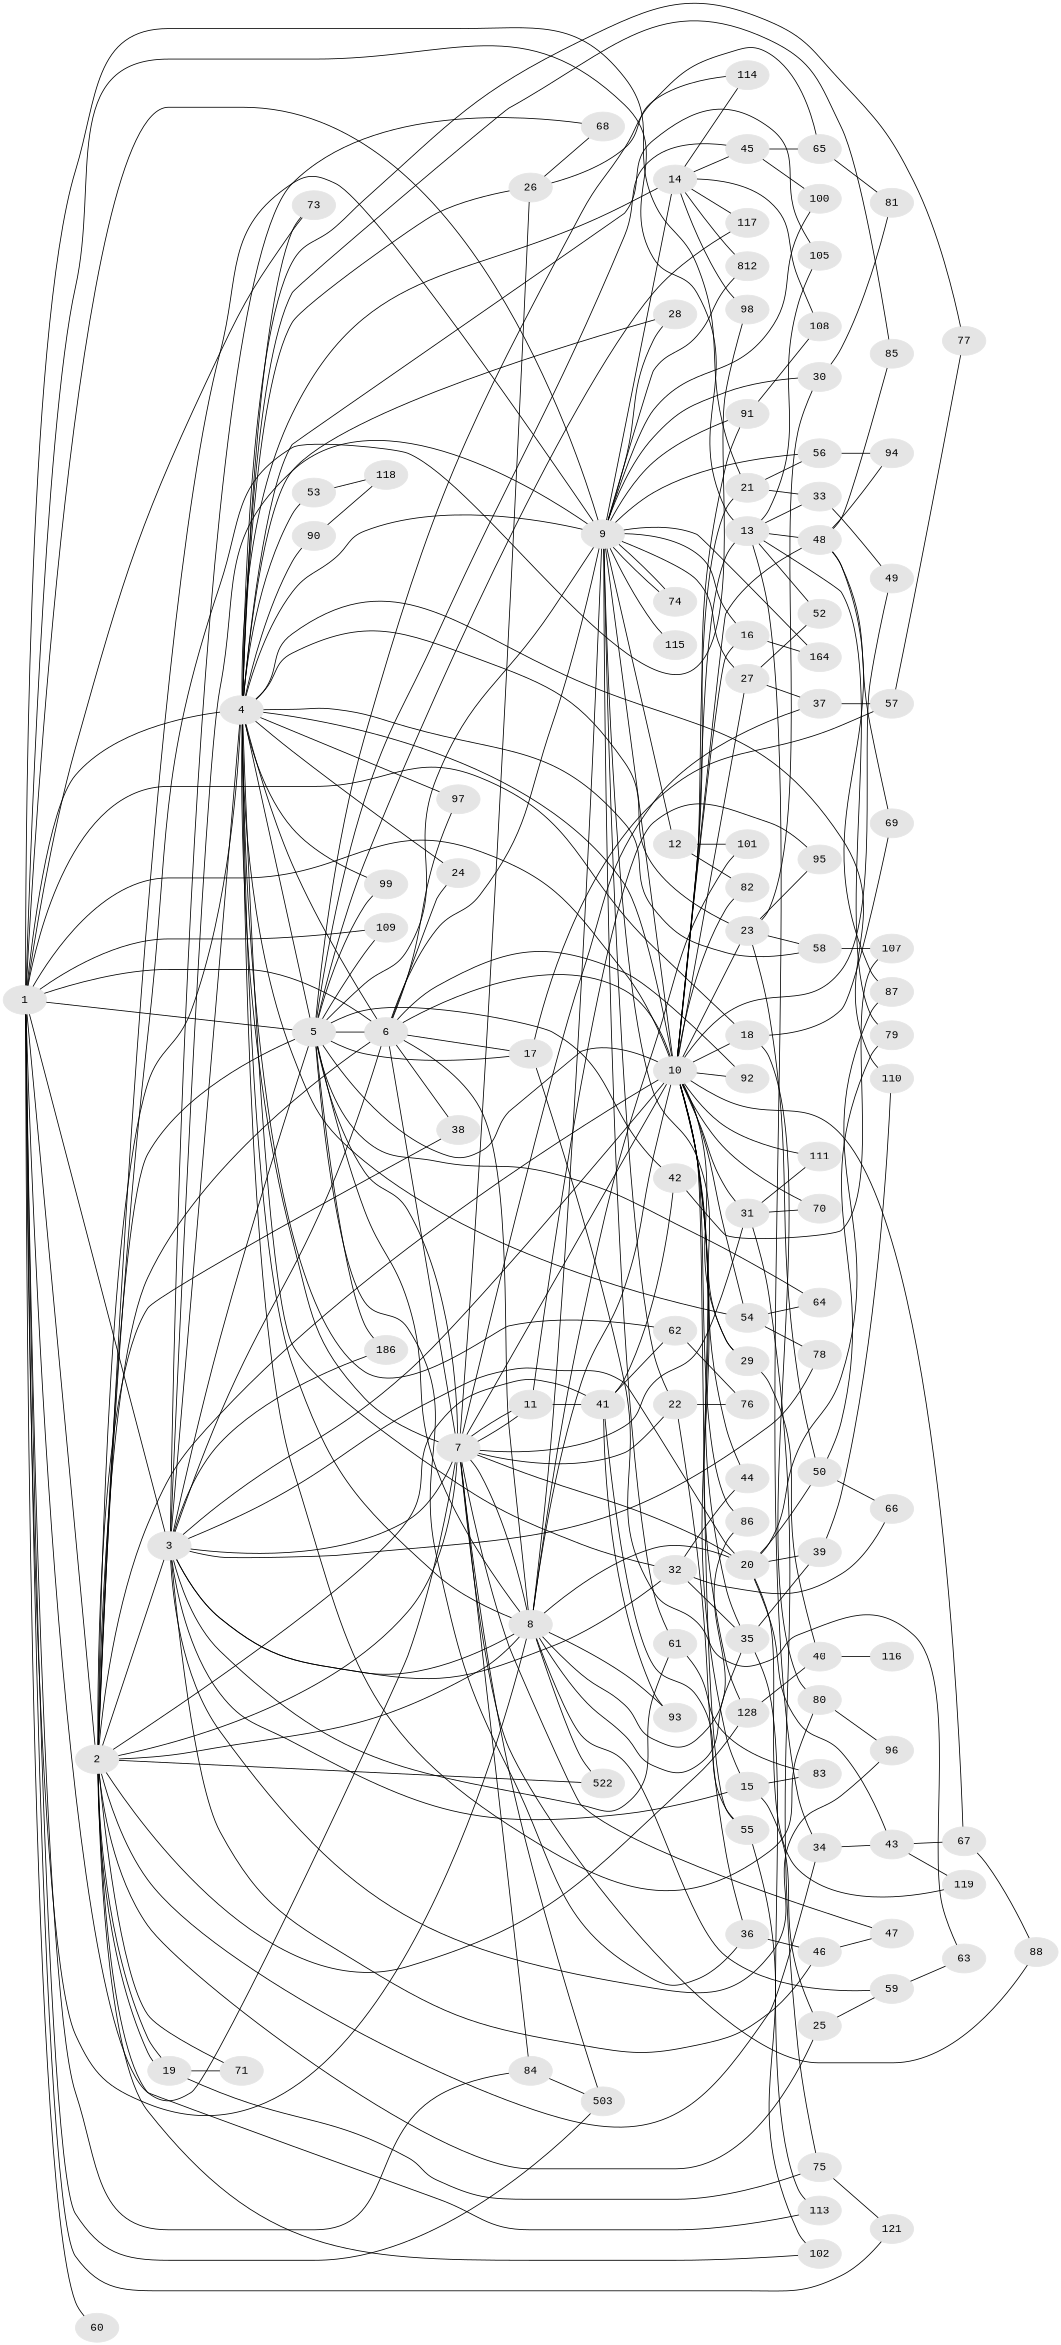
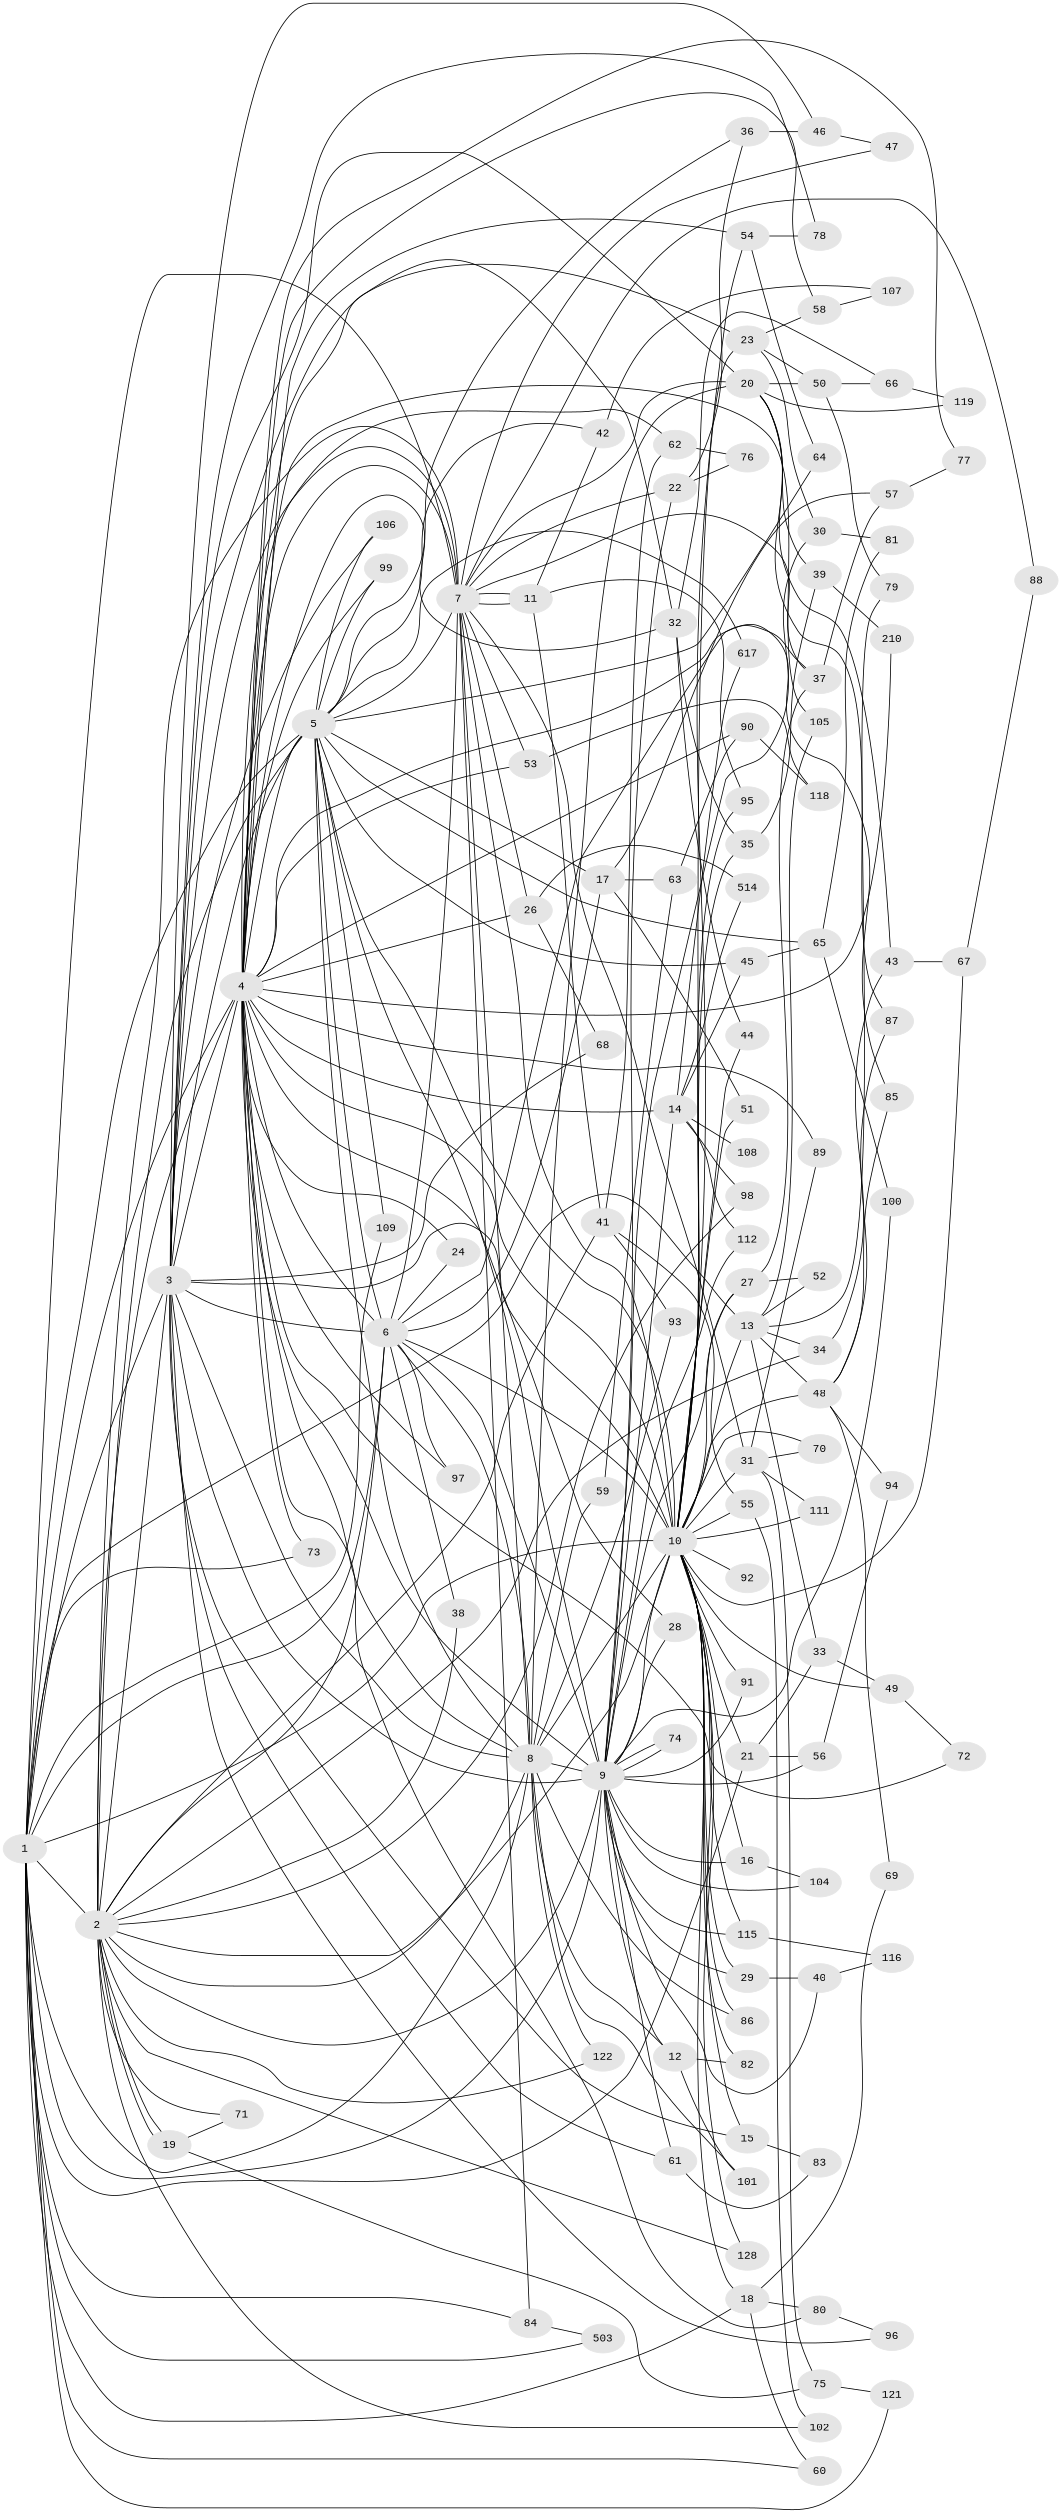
node "114": label "114" -> "514"
edge "45" -- "100": now "65" -- "100"
node "117": label "117" -> "617"
node "812": label "812" -> "112"
edge "108" -- "91": removed
node "164": label "164" -> "104"
edge "90" -- "63": added
edge "95" -- "23": now "95" -- "10"
edge "6" -- "92": now "6" -- "37"
node "110": label "110" -> "210"
node "51": added
node "89": added
edge "42" -- "41": now "42" -- "11"
node "186": label "186" -> "106"
edge "40" -- "128": now "40" -- "9"
edge "10" -- "115": added
node "72": added
edge "8" -- "35": now "8" -- "12"
node "522": label "522" -> "122"
edge "7" -- "503": now "7" -- "53"
edge "43" -- "119": now "66" -- "119"
edge "115" -- "116": added
node "25": removed
node "113": removed
edge "18" -- "60": added
